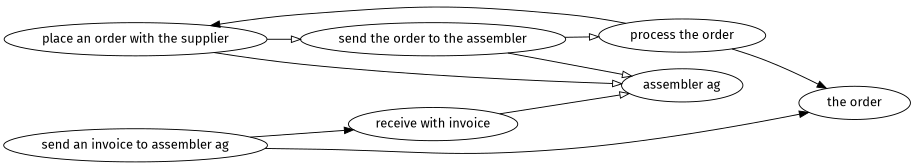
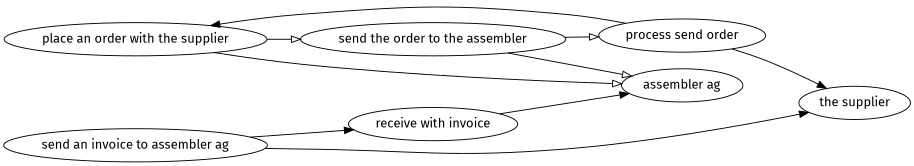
node "process the order": label "process the order" -> "process send order"
node "the order": label "the order" -> "the supplier"
edge "receive with invoice" -> "assembler ag": arrowhead onormal -> normal
